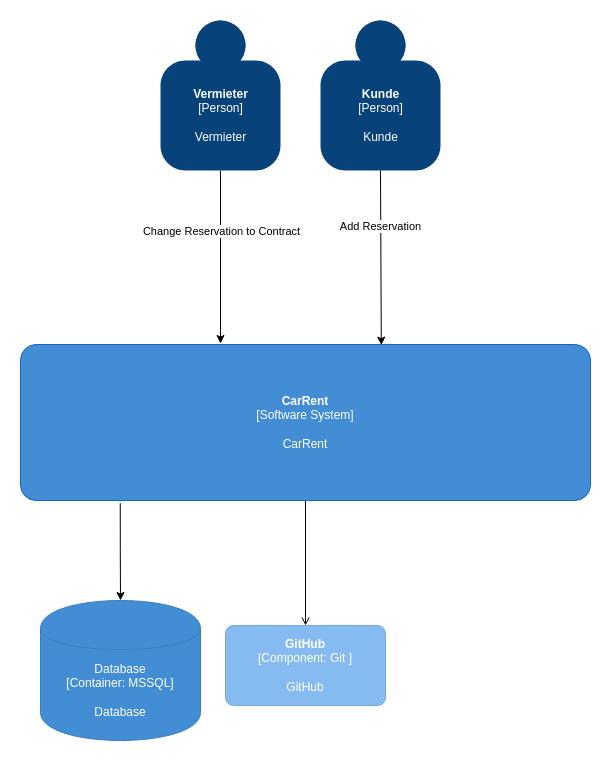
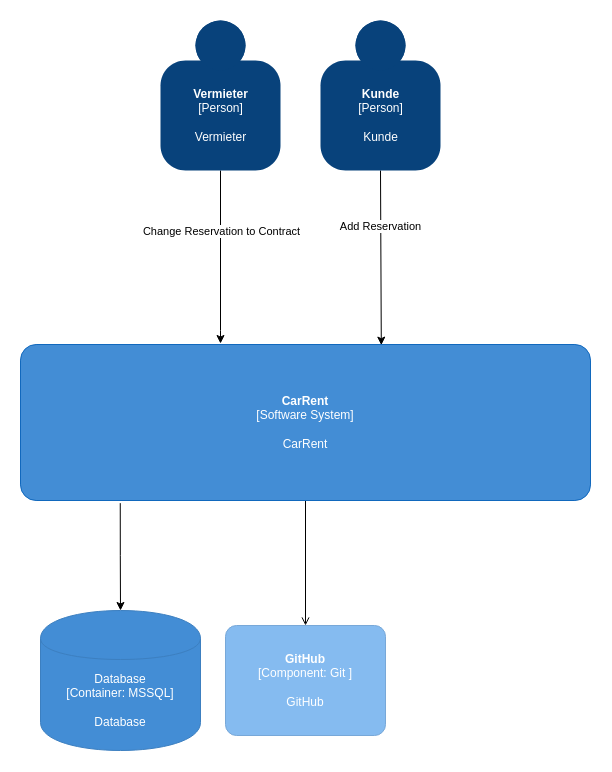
node "GitHub [Component: Git ] GitHub": size 160x80 -> 160x110
node "Database [Container: MSSQL] Database": moved (121, 671) -> (121, 681)
